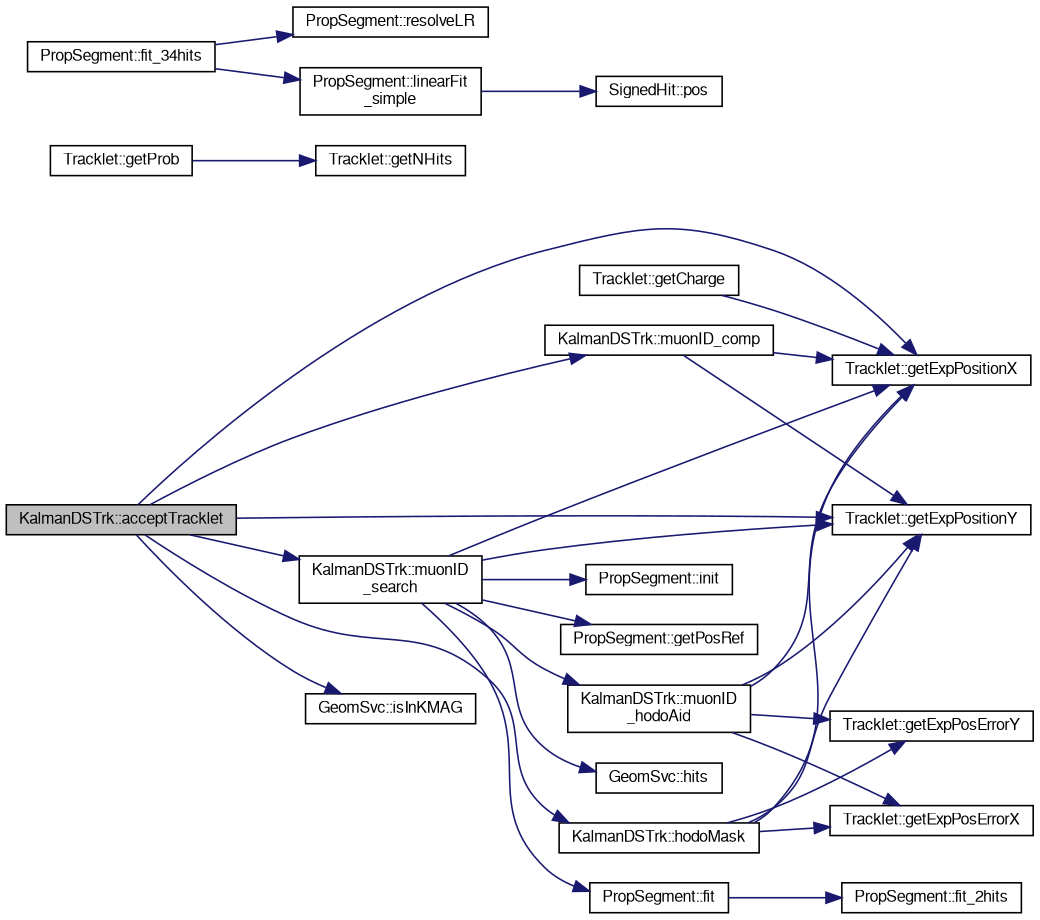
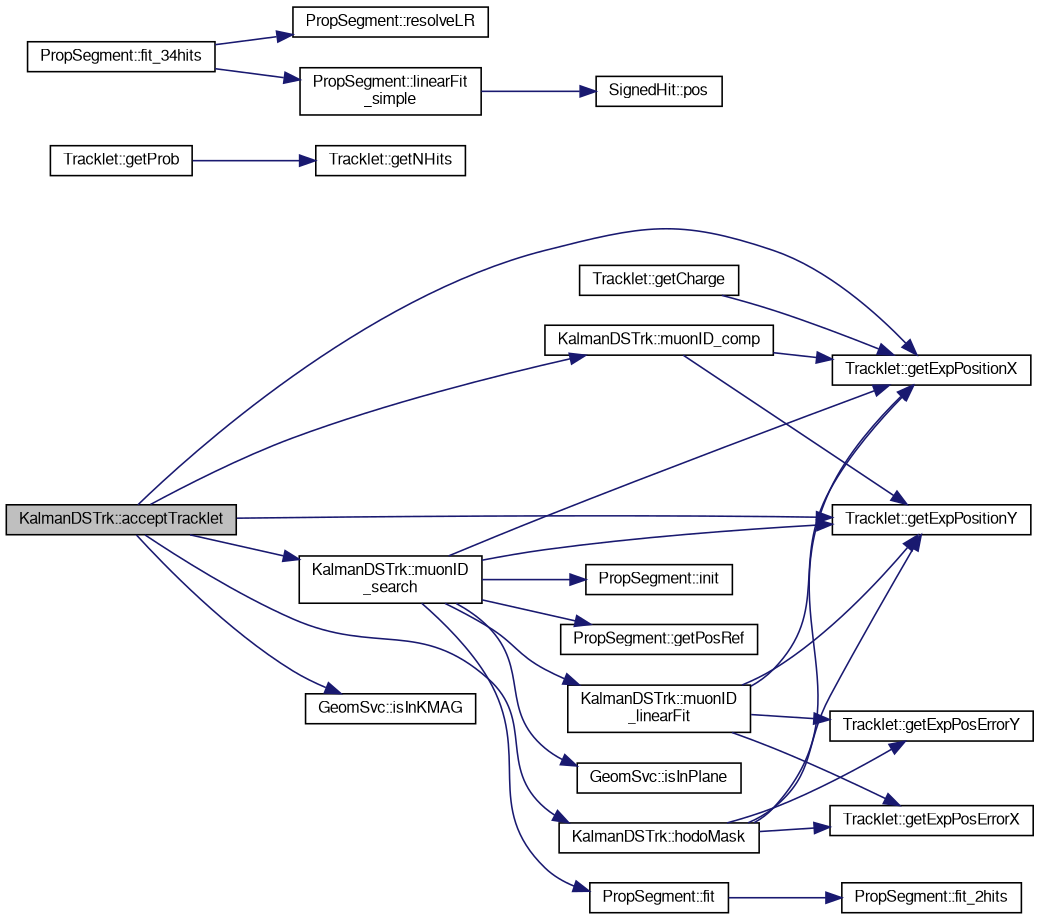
node "KalmanDSTrk::muonID _hodoAid": label "KalmanDSTrk::muonID _hodoAid" -> "KalmanDSTrk::muonID _linearFit"
node "GeomSvc::hits": label "GeomSvc::hits" -> "GeomSvc::isInPlane"
